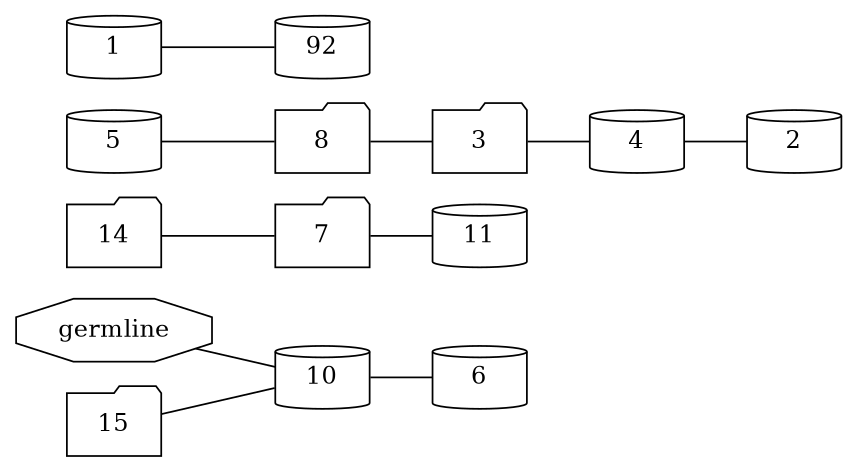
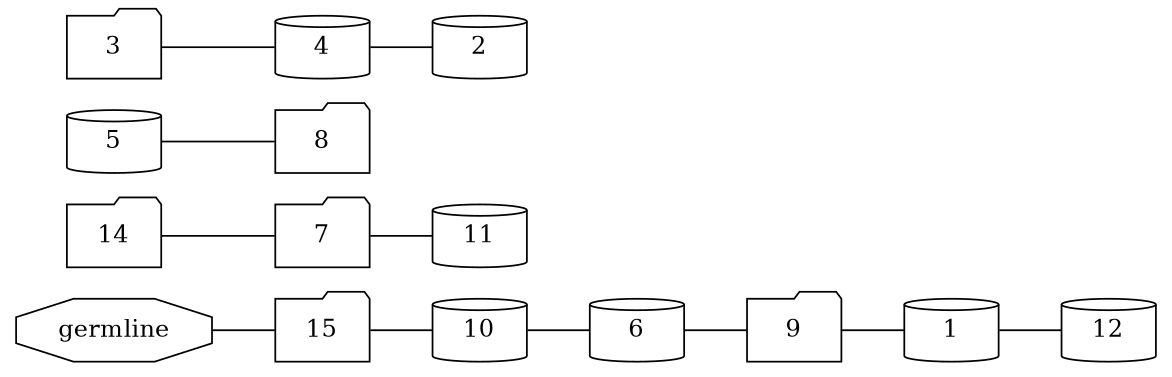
node "92": label "92" -> "12"
edge "8" -- "3": removed
node "9": added
edge "germline" -- "10": now "germline" -- "15"
